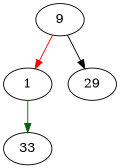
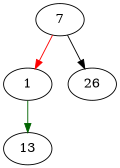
node "9": label "9" -> "7"
node "29": label "29" -> "26"
node "33": label "33" -> "13"
